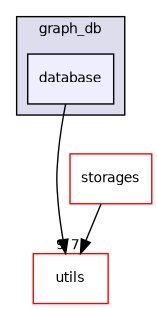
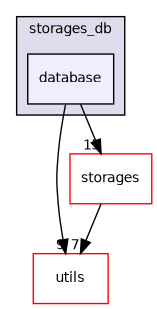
cluster "graph_db": label "graph_db" -> "storages_db"
edge "database" -> "storages": added
